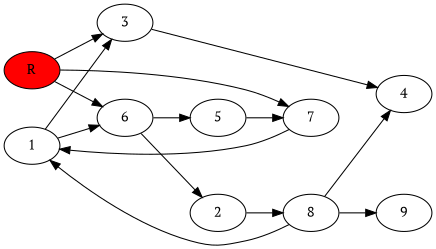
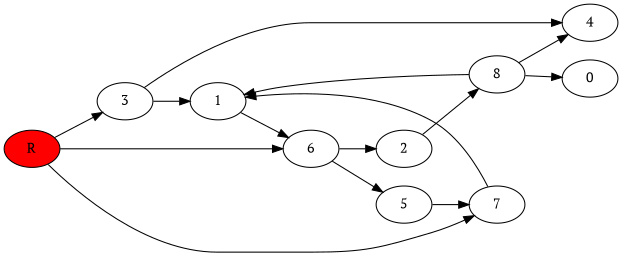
edge "1" -> "3": reversed
node "9": label "9" -> "0"
